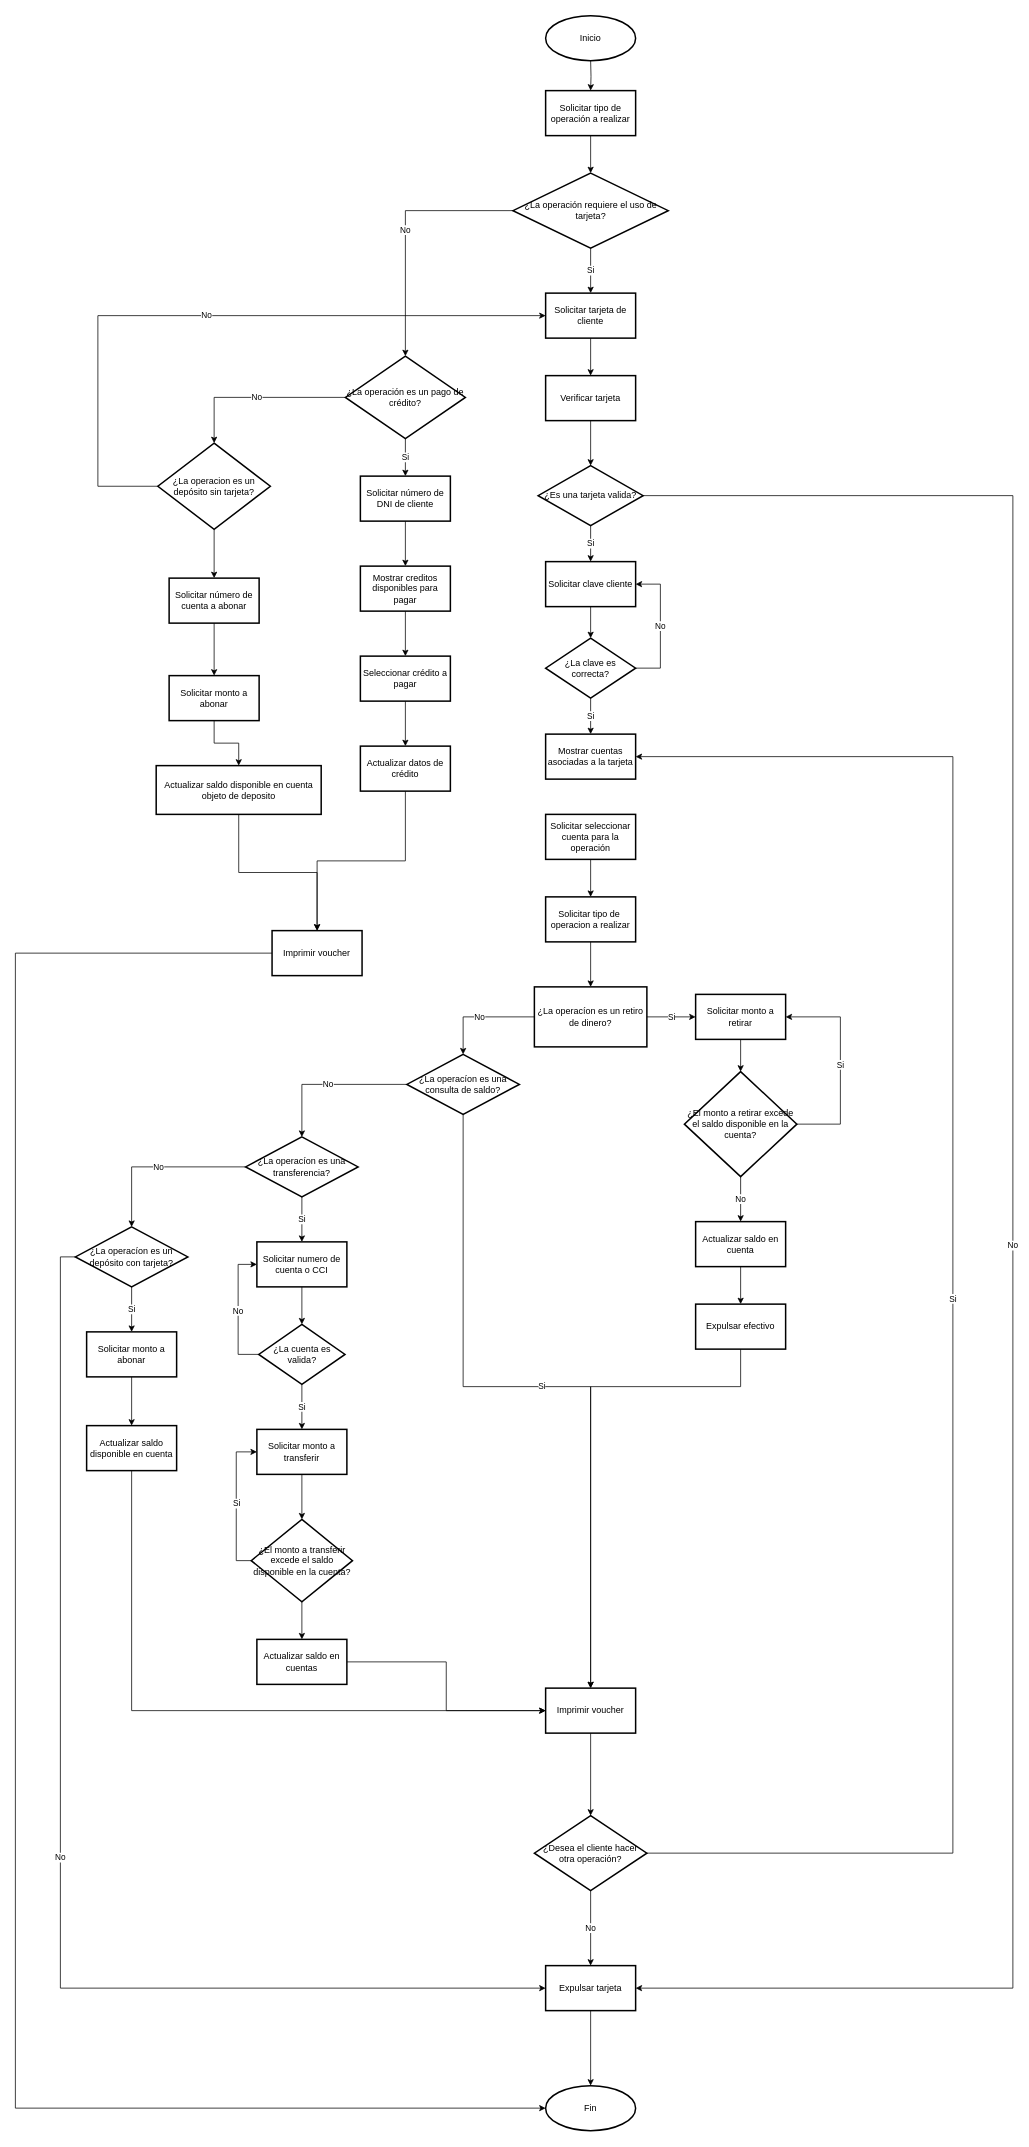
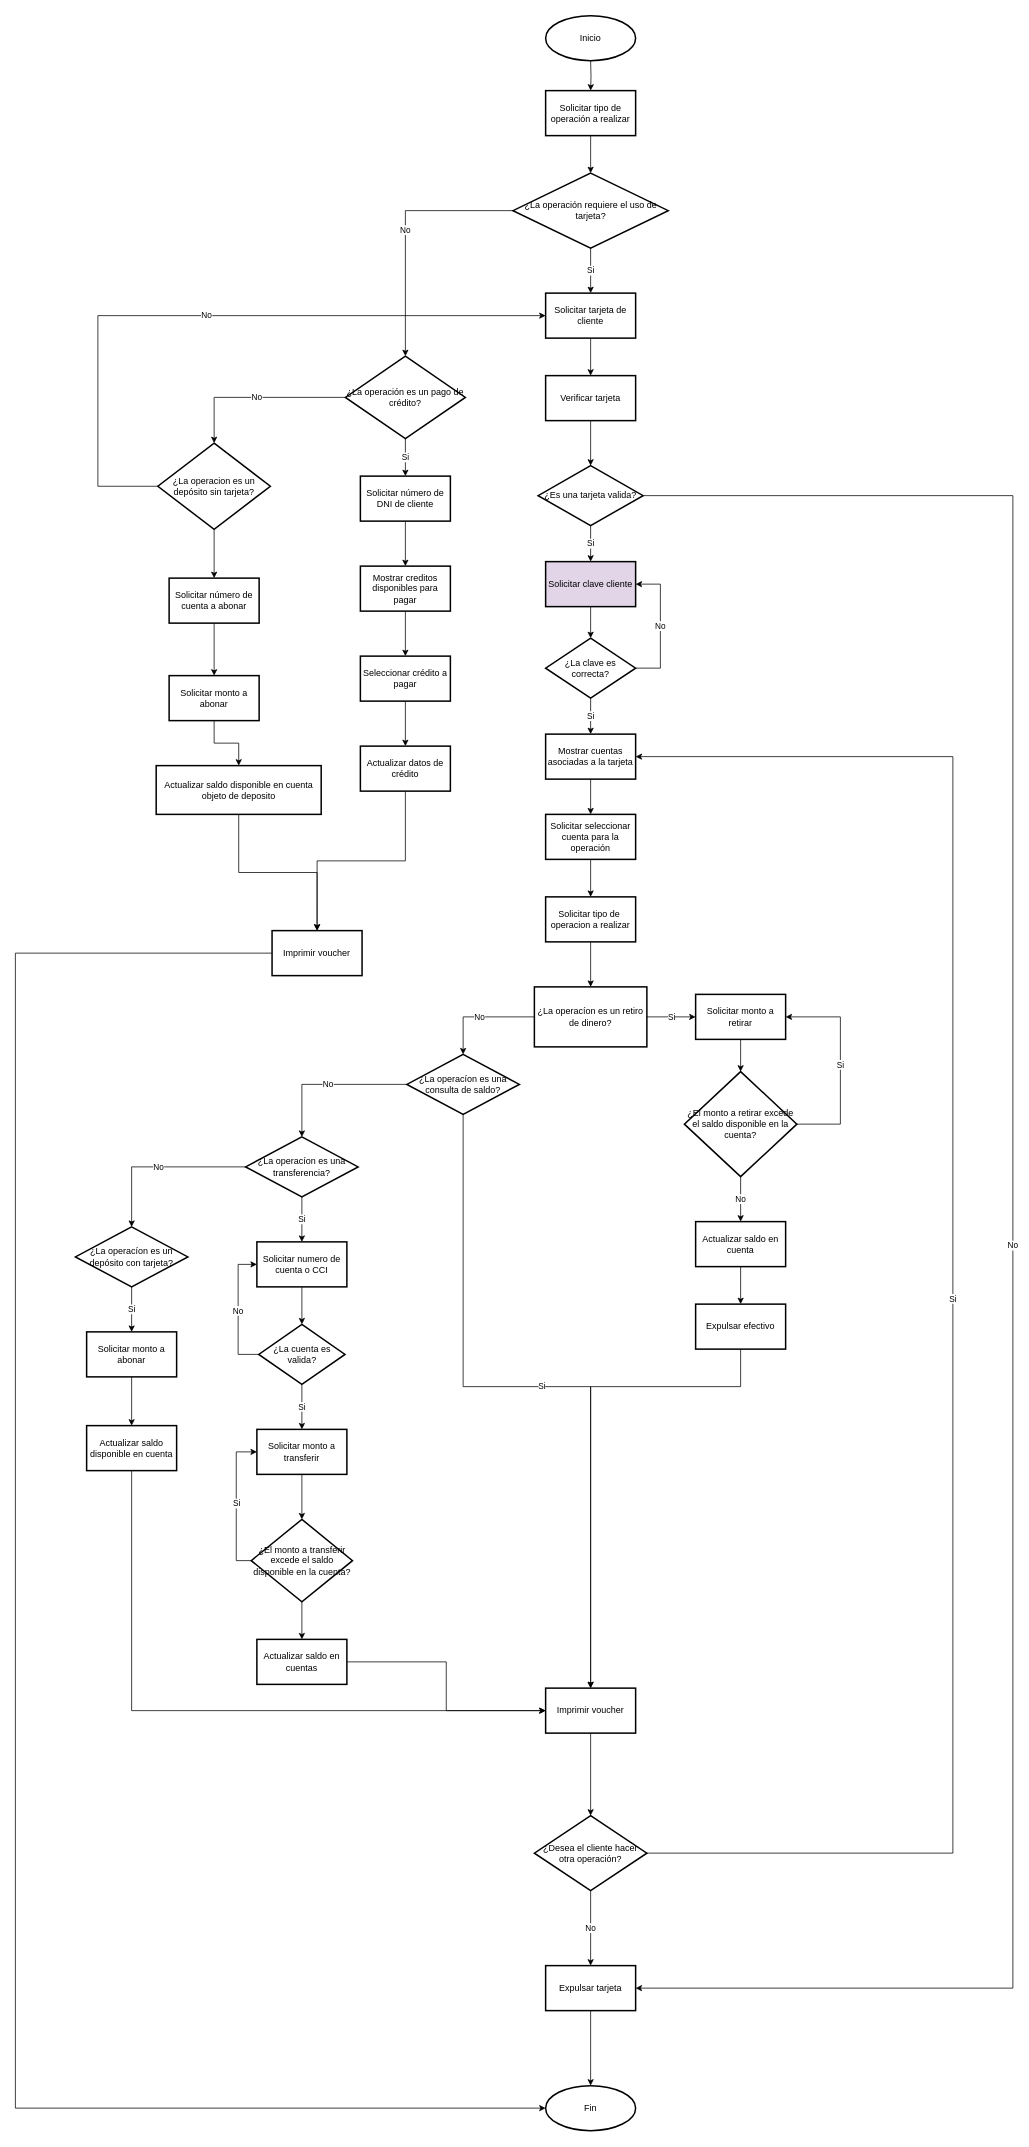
node "Solicitar clave cliente": fillcolor #ffffff -> #e1d5e7
edge "Mostrar cuentas asociadas a la tarjeta" -> "Solicitar seleccionar cuenta para la operación": added
edge "¿La operacíon es un depósito con tarjeta?" -> "Expulsar tarjeta": removed, label "No"
